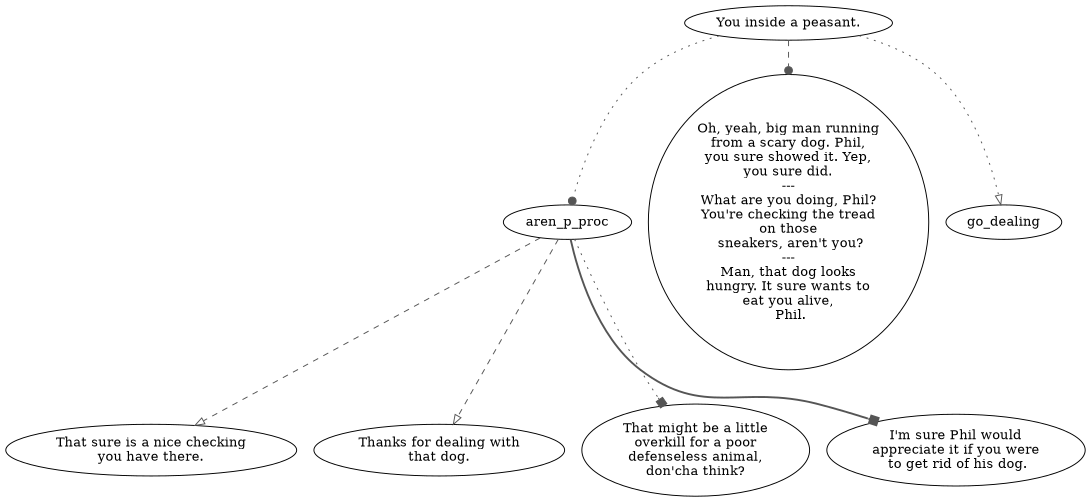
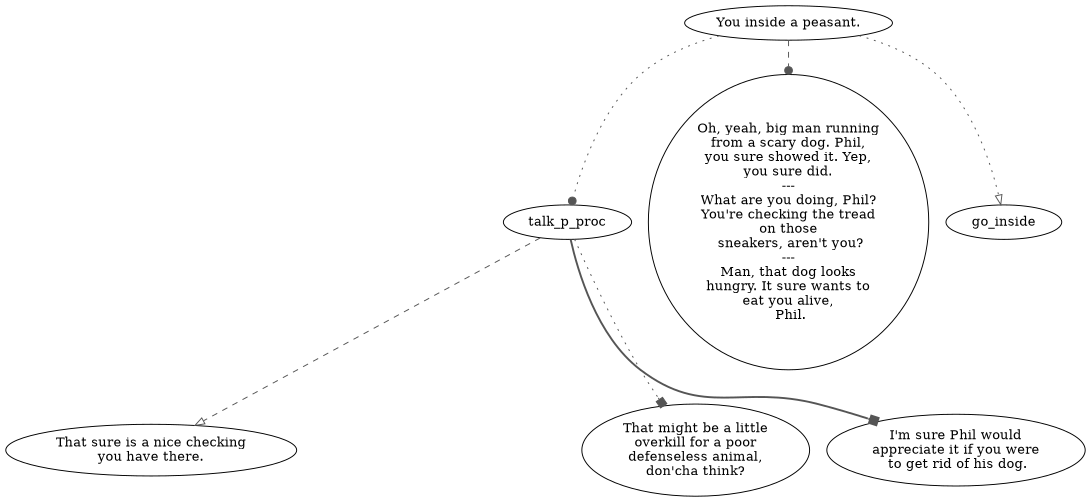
node "aren_p_proc": label "aren_p_proc" -> "talk_p_proc"
node "go_dealing": label "go_dealing" -> "go_inside"
node "Thanks for dealing with that dog.": removed
